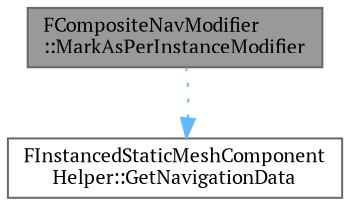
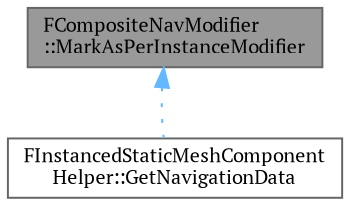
edge "FCompositeNavModifier ::MarkAsPerInstanceModifier" -> "FInstancedStaticMeshComponent Helper::GetNavigationData": reversed
